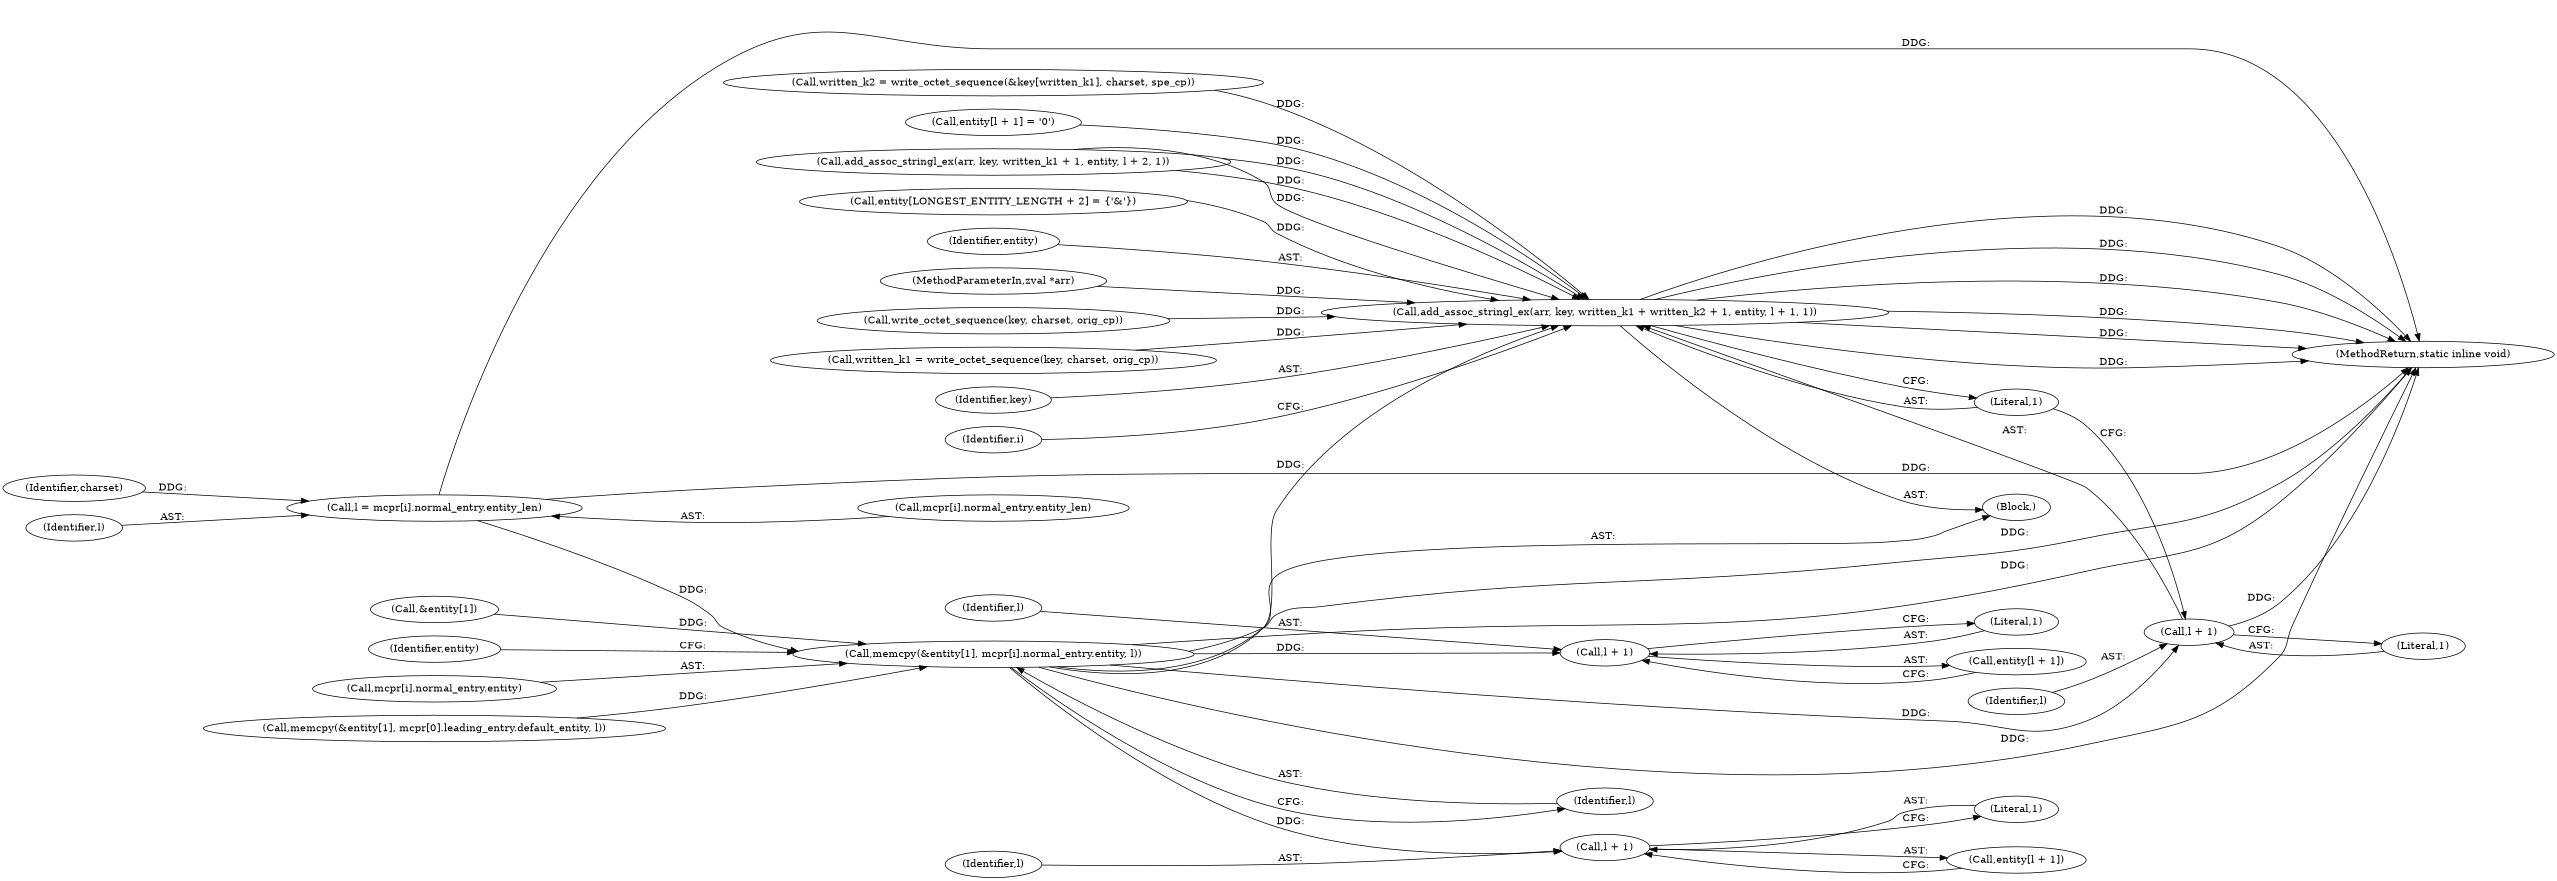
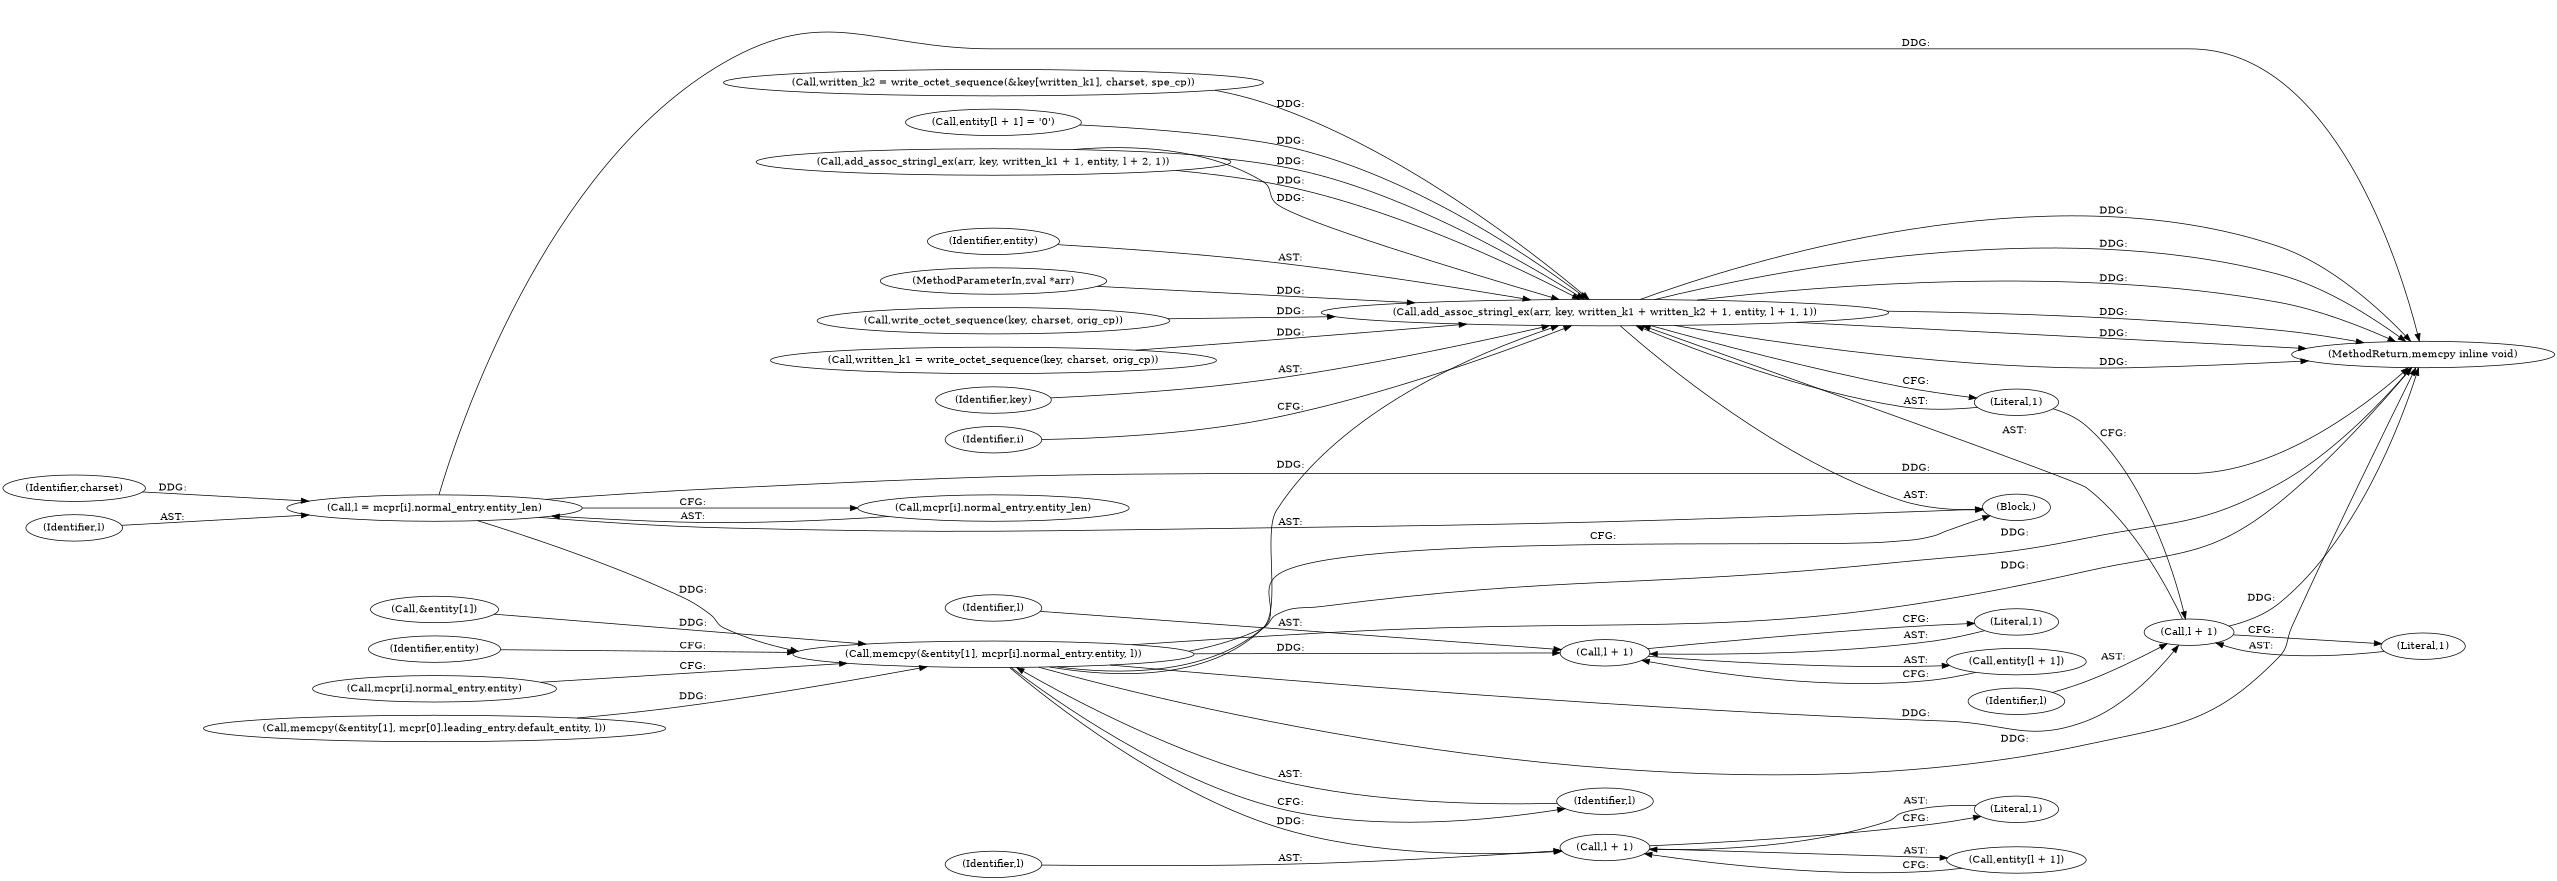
node "(Call,entity[LONGEST_ENTITY_LENGTH + 2] = {'&'})": removed
node "(MethodReturn,static inline void)": label "(MethodReturn,static inline void)" -> "(MethodReturn,memcpy inline void)"
edge "(Call,l = mcpr[i].normal_entry.entity_len)" -> "(Call,mcpr[i].normal_entry.entity_len)": added, label "CFG:"
edge "(Call,l = mcpr[i].normal_entry.entity_len)" -> "(Block,)": added, label "AST:"
edge "(Call,memcpy(&entity[1], mcpr[i].normal_entry.entity, l))" -> "(Block,)": label "AST: " -> "CFG: "
edge "(Call,mcpr[i].normal_entry.entity)" -> "(Call,memcpy(&entity[1], mcpr[i].normal_entry.entity, l))": label "AST: " -> "CFG: "
